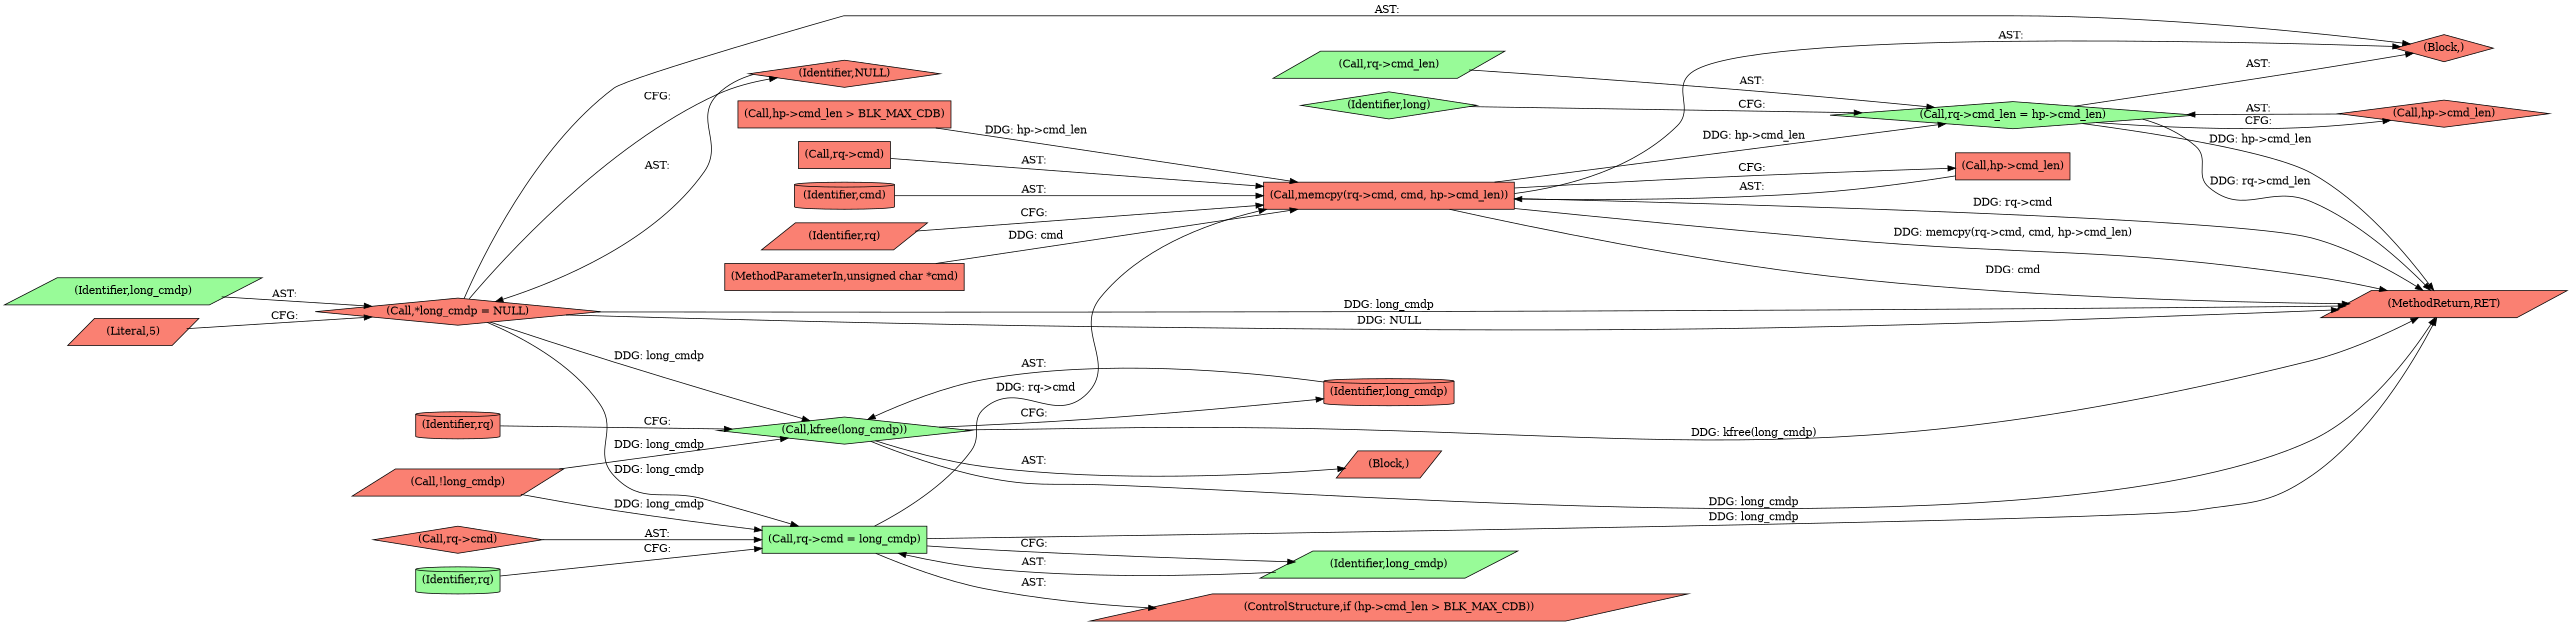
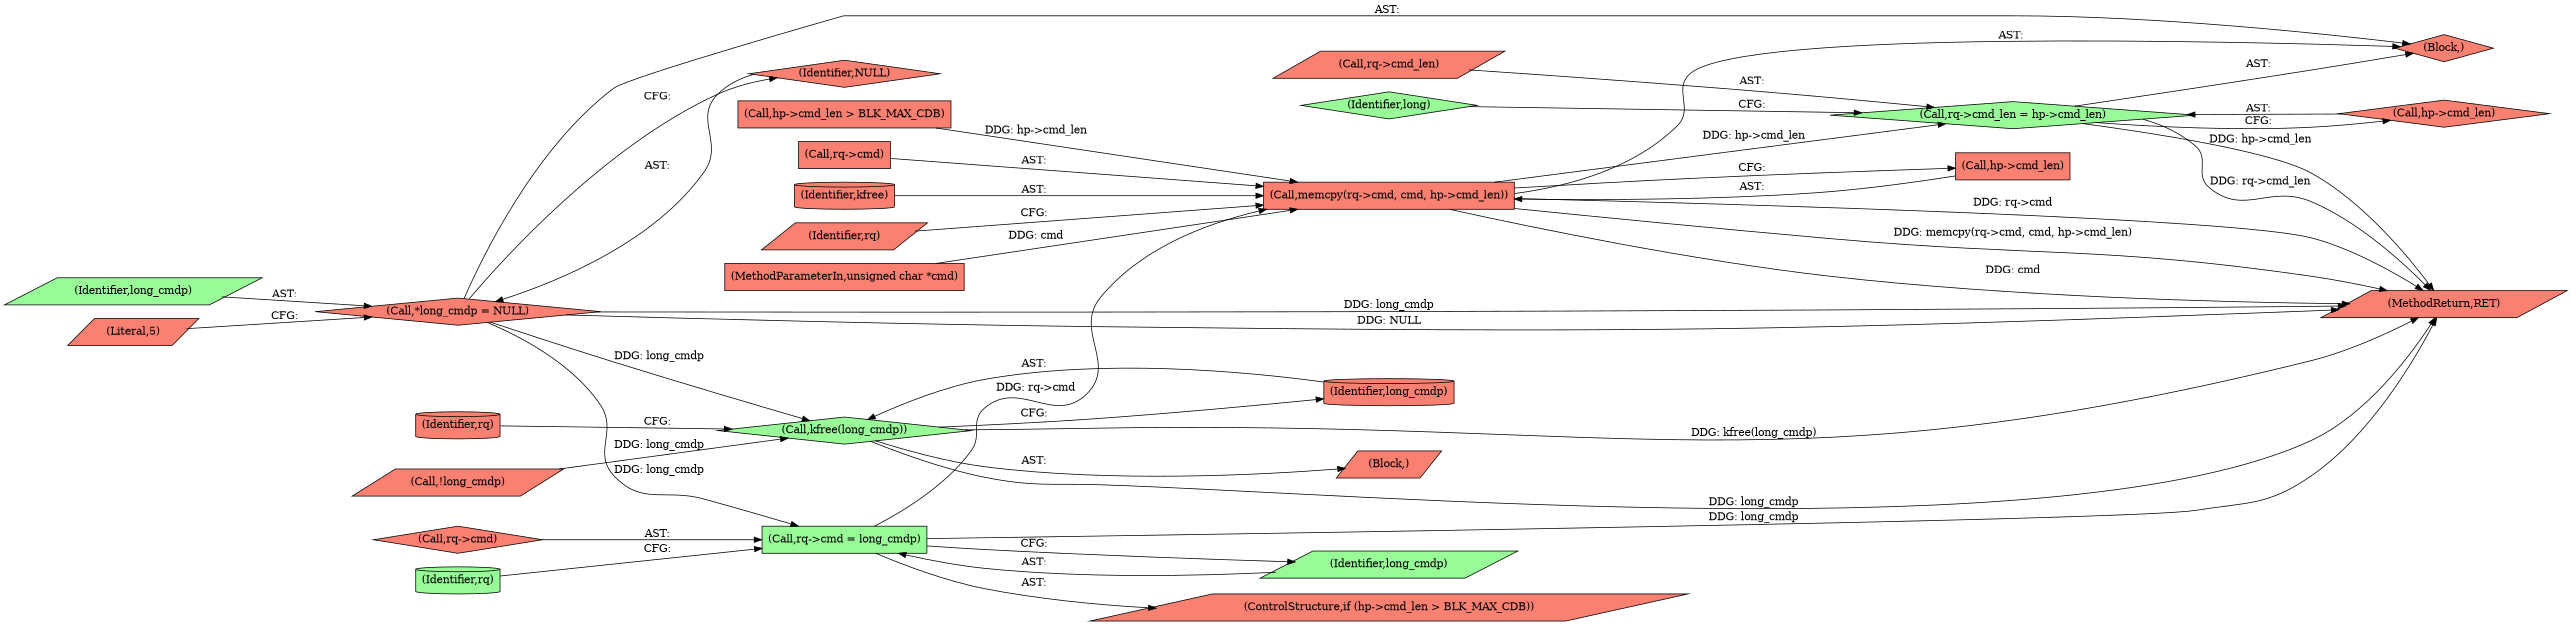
node "(Call,rq->cmd_len)": fillcolor palegreen -> salmon
node "(Identifier,cmd)": label "(Identifier,cmd)" -> "(Identifier,kfree)"
edge "(Call,!long_cmdp)" -> "(Call,rq->cmd = long_cmdp)": removed, label "DDG: long_cmdp"
